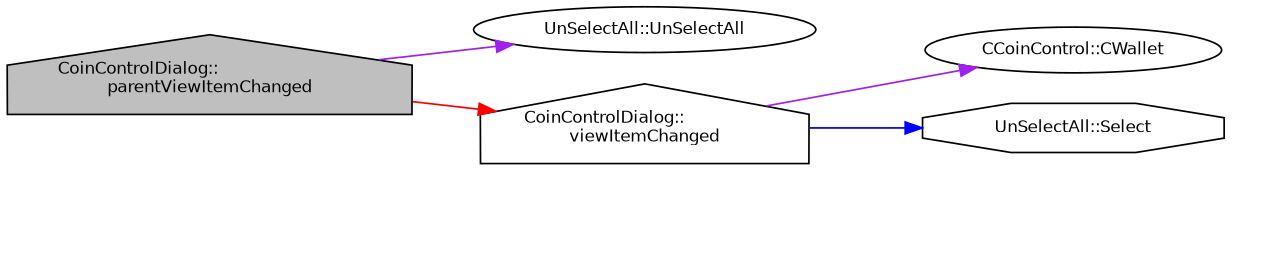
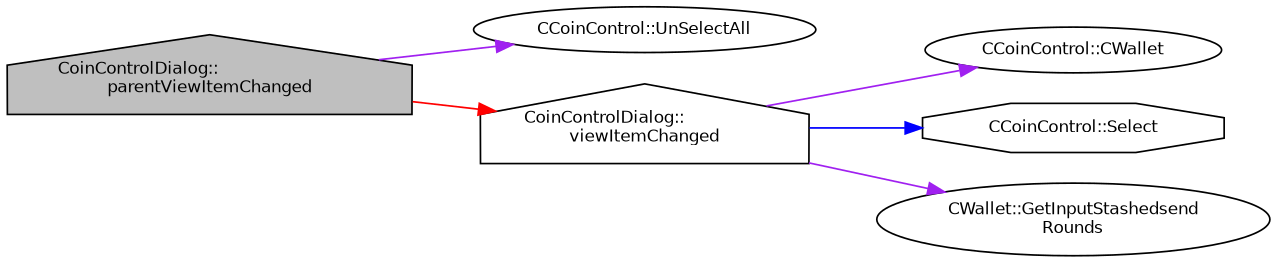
node "UnSelectAll::UnSelectAll": label "UnSelectAll::UnSelectAll" -> "CCoinControl::UnSelectAll"
node "UnSelectAll::Select": label "UnSelectAll::Select" -> "CCoinControl::Select"
node "CWallet::GetInputStashedsend Rounds": added
